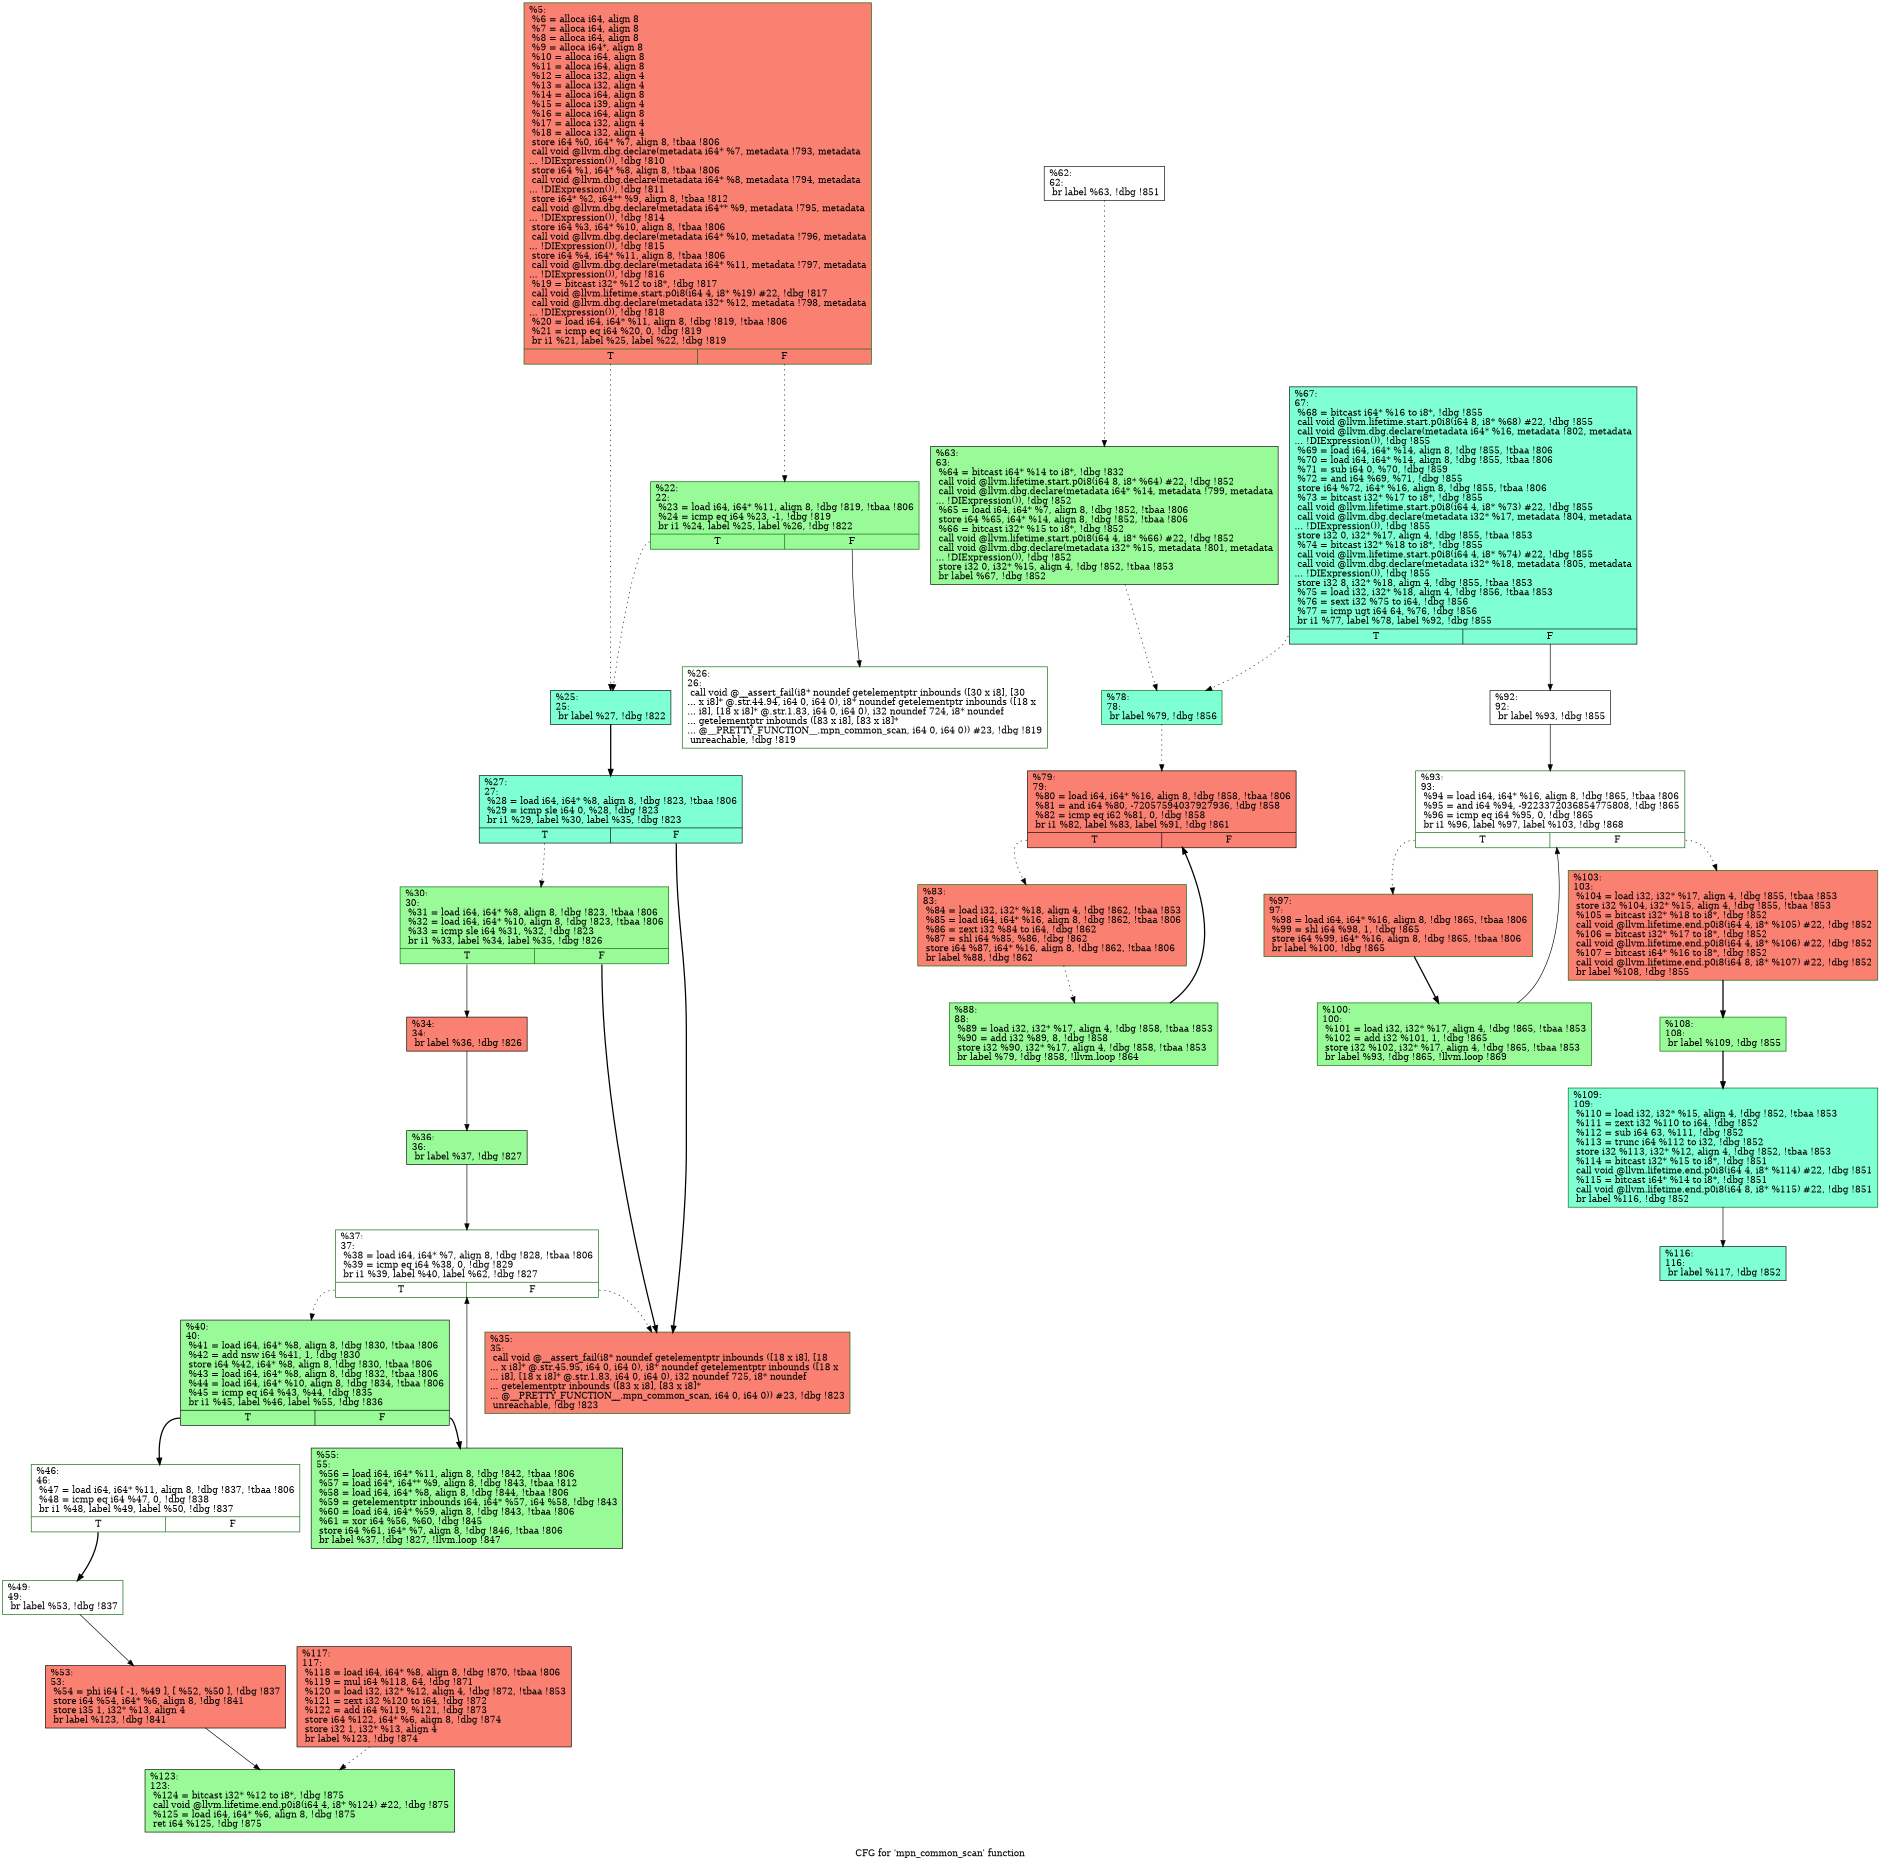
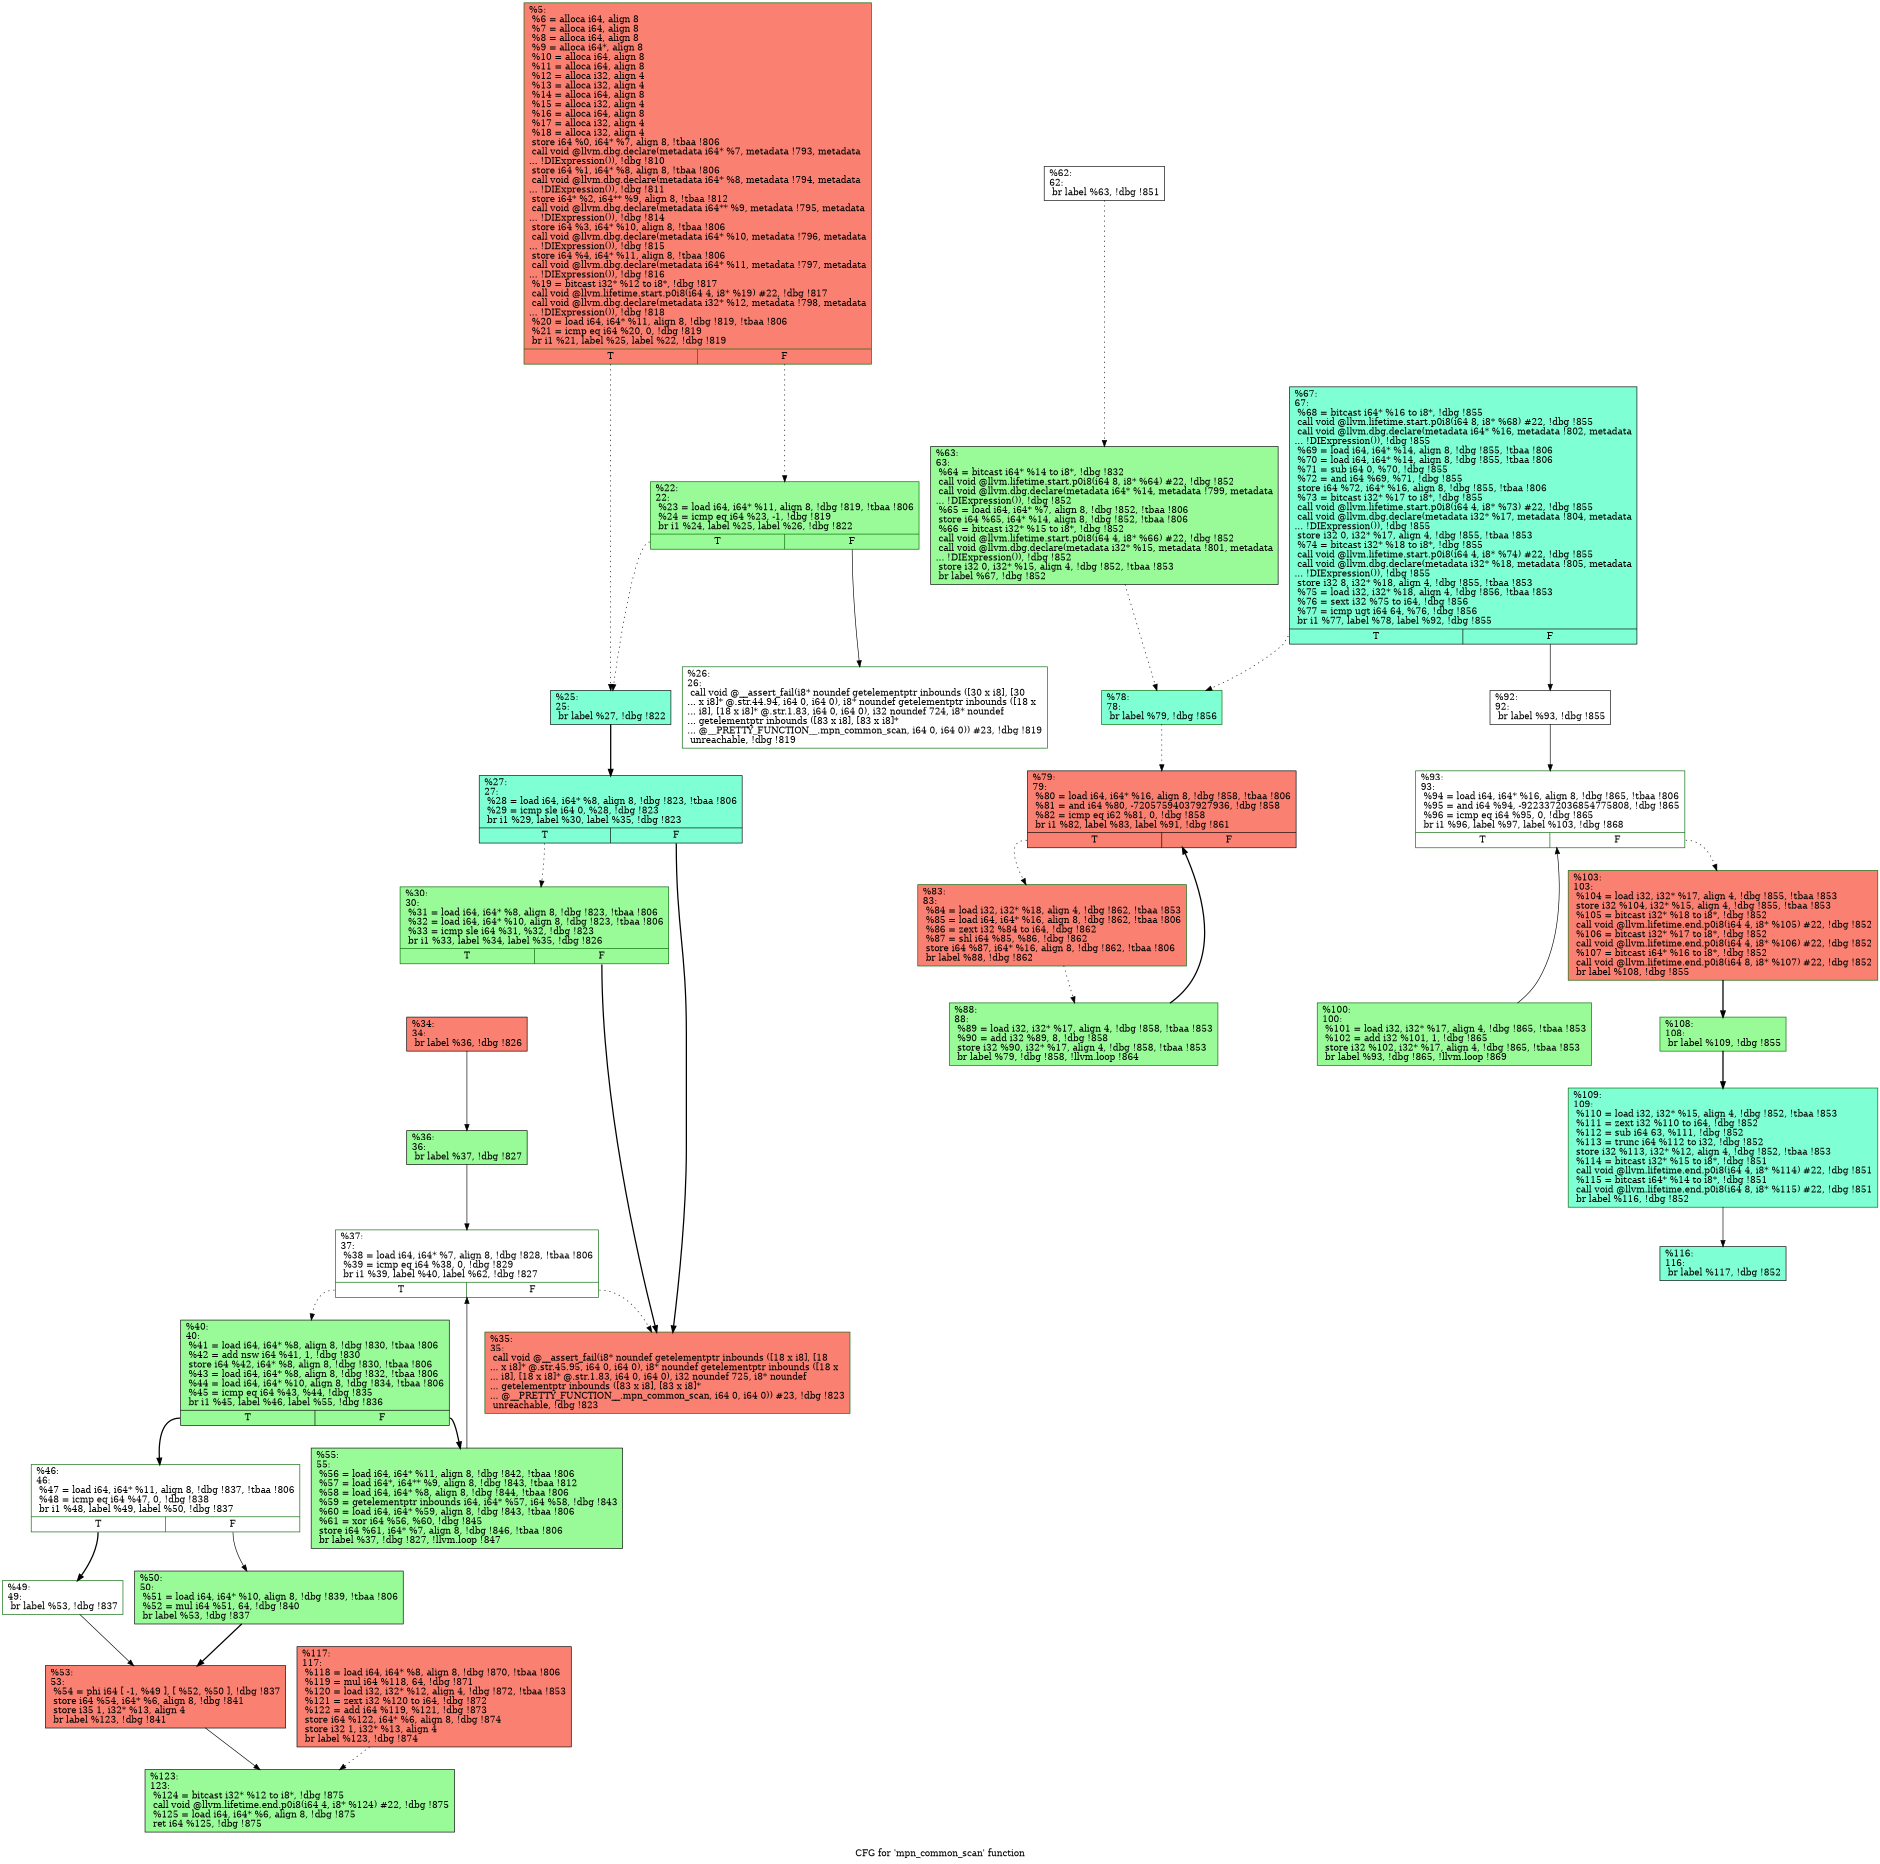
node "%5:": text "%15 = alloca i39, align 4" -> "%15 = alloca i32, align 4"
node "%67:": text "%71 = sub i64 0, %70, !dbg !859" -> "%71 = sub i64 0, %70, !dbg !855"
node "%97:": removed
edge "%30:" -> "%34:": removed
node "%50:": added
